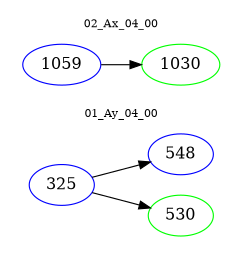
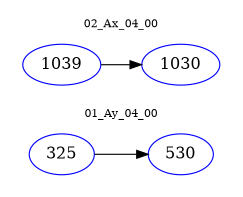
node "1059": label "1059" -> "1039"
node "1030": color green -> blue
node "548": removed
node "530": color green -> blue
